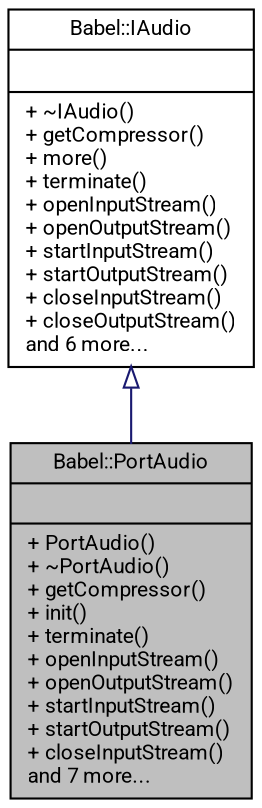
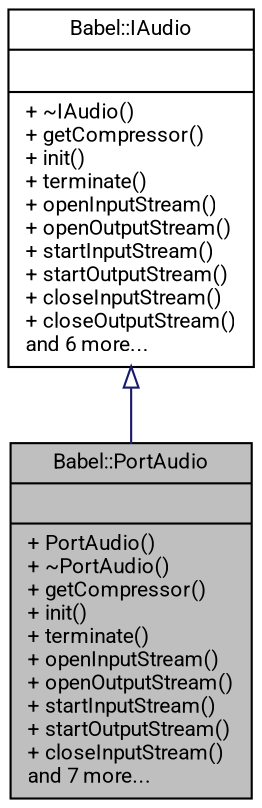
node "Babel::IAudio": text "+ more()" -> "+ init()"
